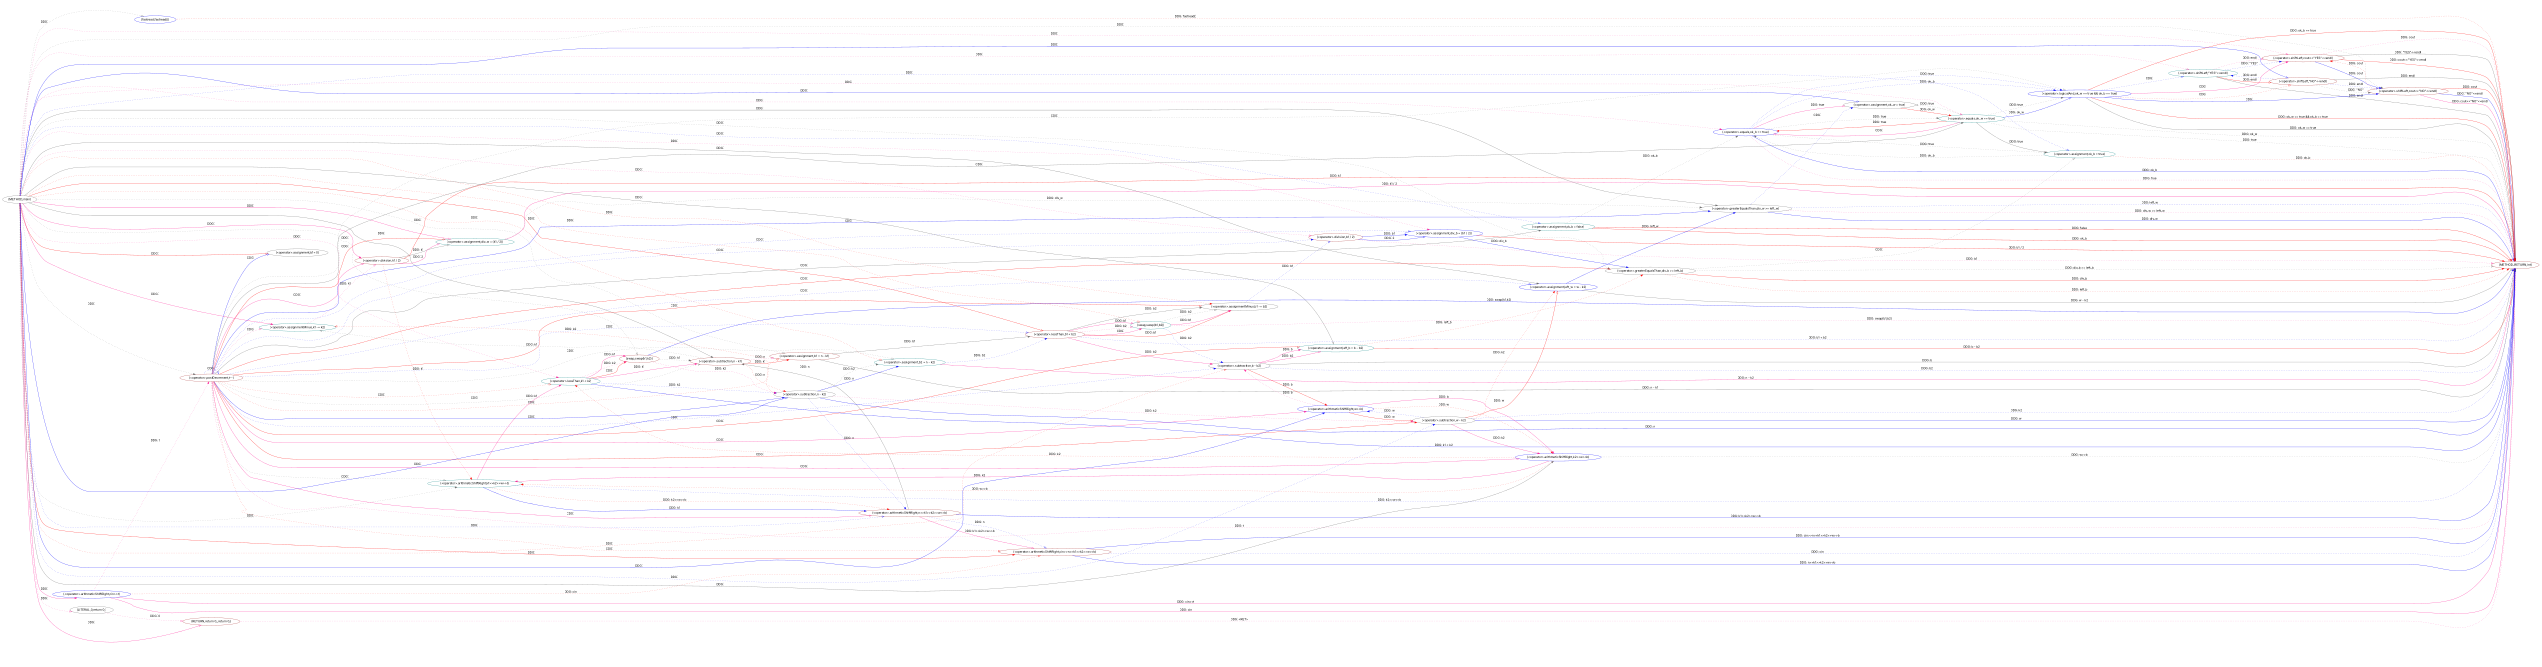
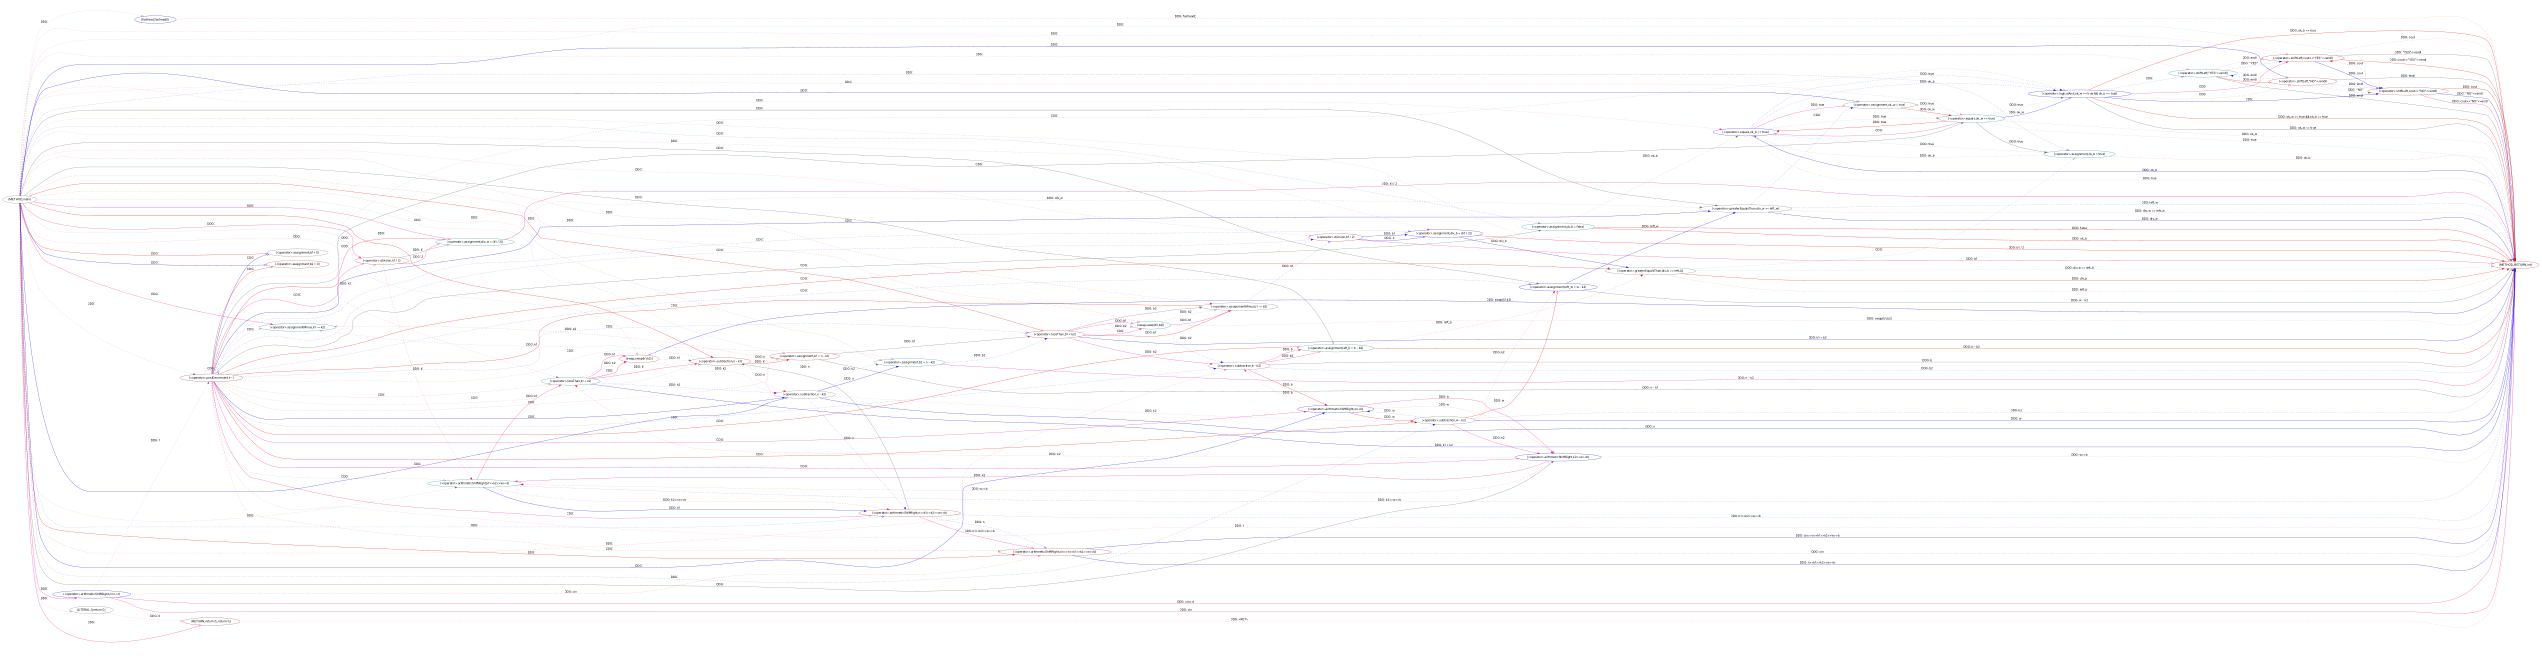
edge "(<operator>.division,k1 / 2)" -> "(METHOD_RETURN,int)": removed, label "DDG: k1"
edge "(METHOD,main)" -> "(<operator>.subtraction,n - k1)": color gray40 -> red
edge "(<operator>.division,b1 / 2)" -> "(METHOD_RETURN,int)": style dotted -> solid
node "(<operator>.assignment,b2 = 0)": added
edge "(<operator>.lessThan,b1 < b2)" -> "(METHOD_RETURN,int)": style dotted -> solid
edge "(<operator>.arithmeticShiftRight,n>>k1>>k2>>w>>b)" -> "(METHOD_RETURN,int)": style solid -> dotted
